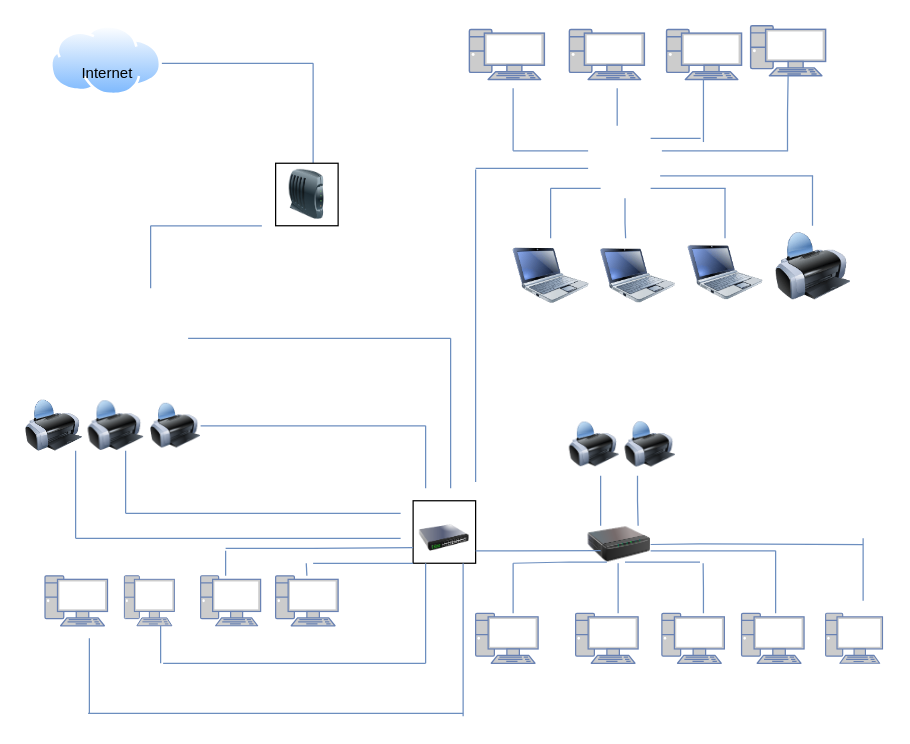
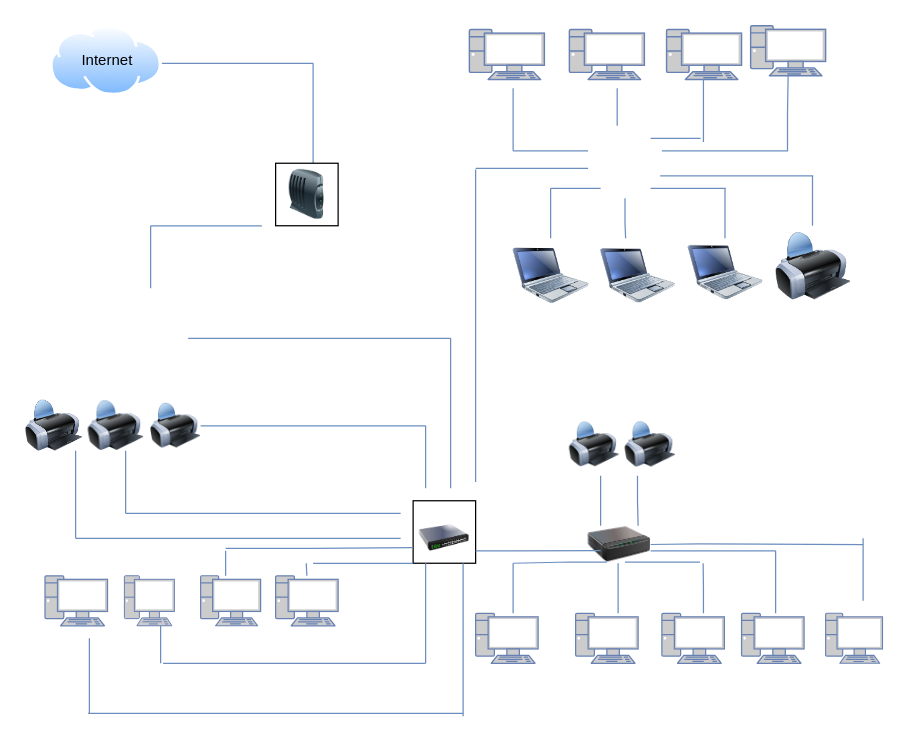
node "Internet": moved (106, 73) -> (106, 61)
